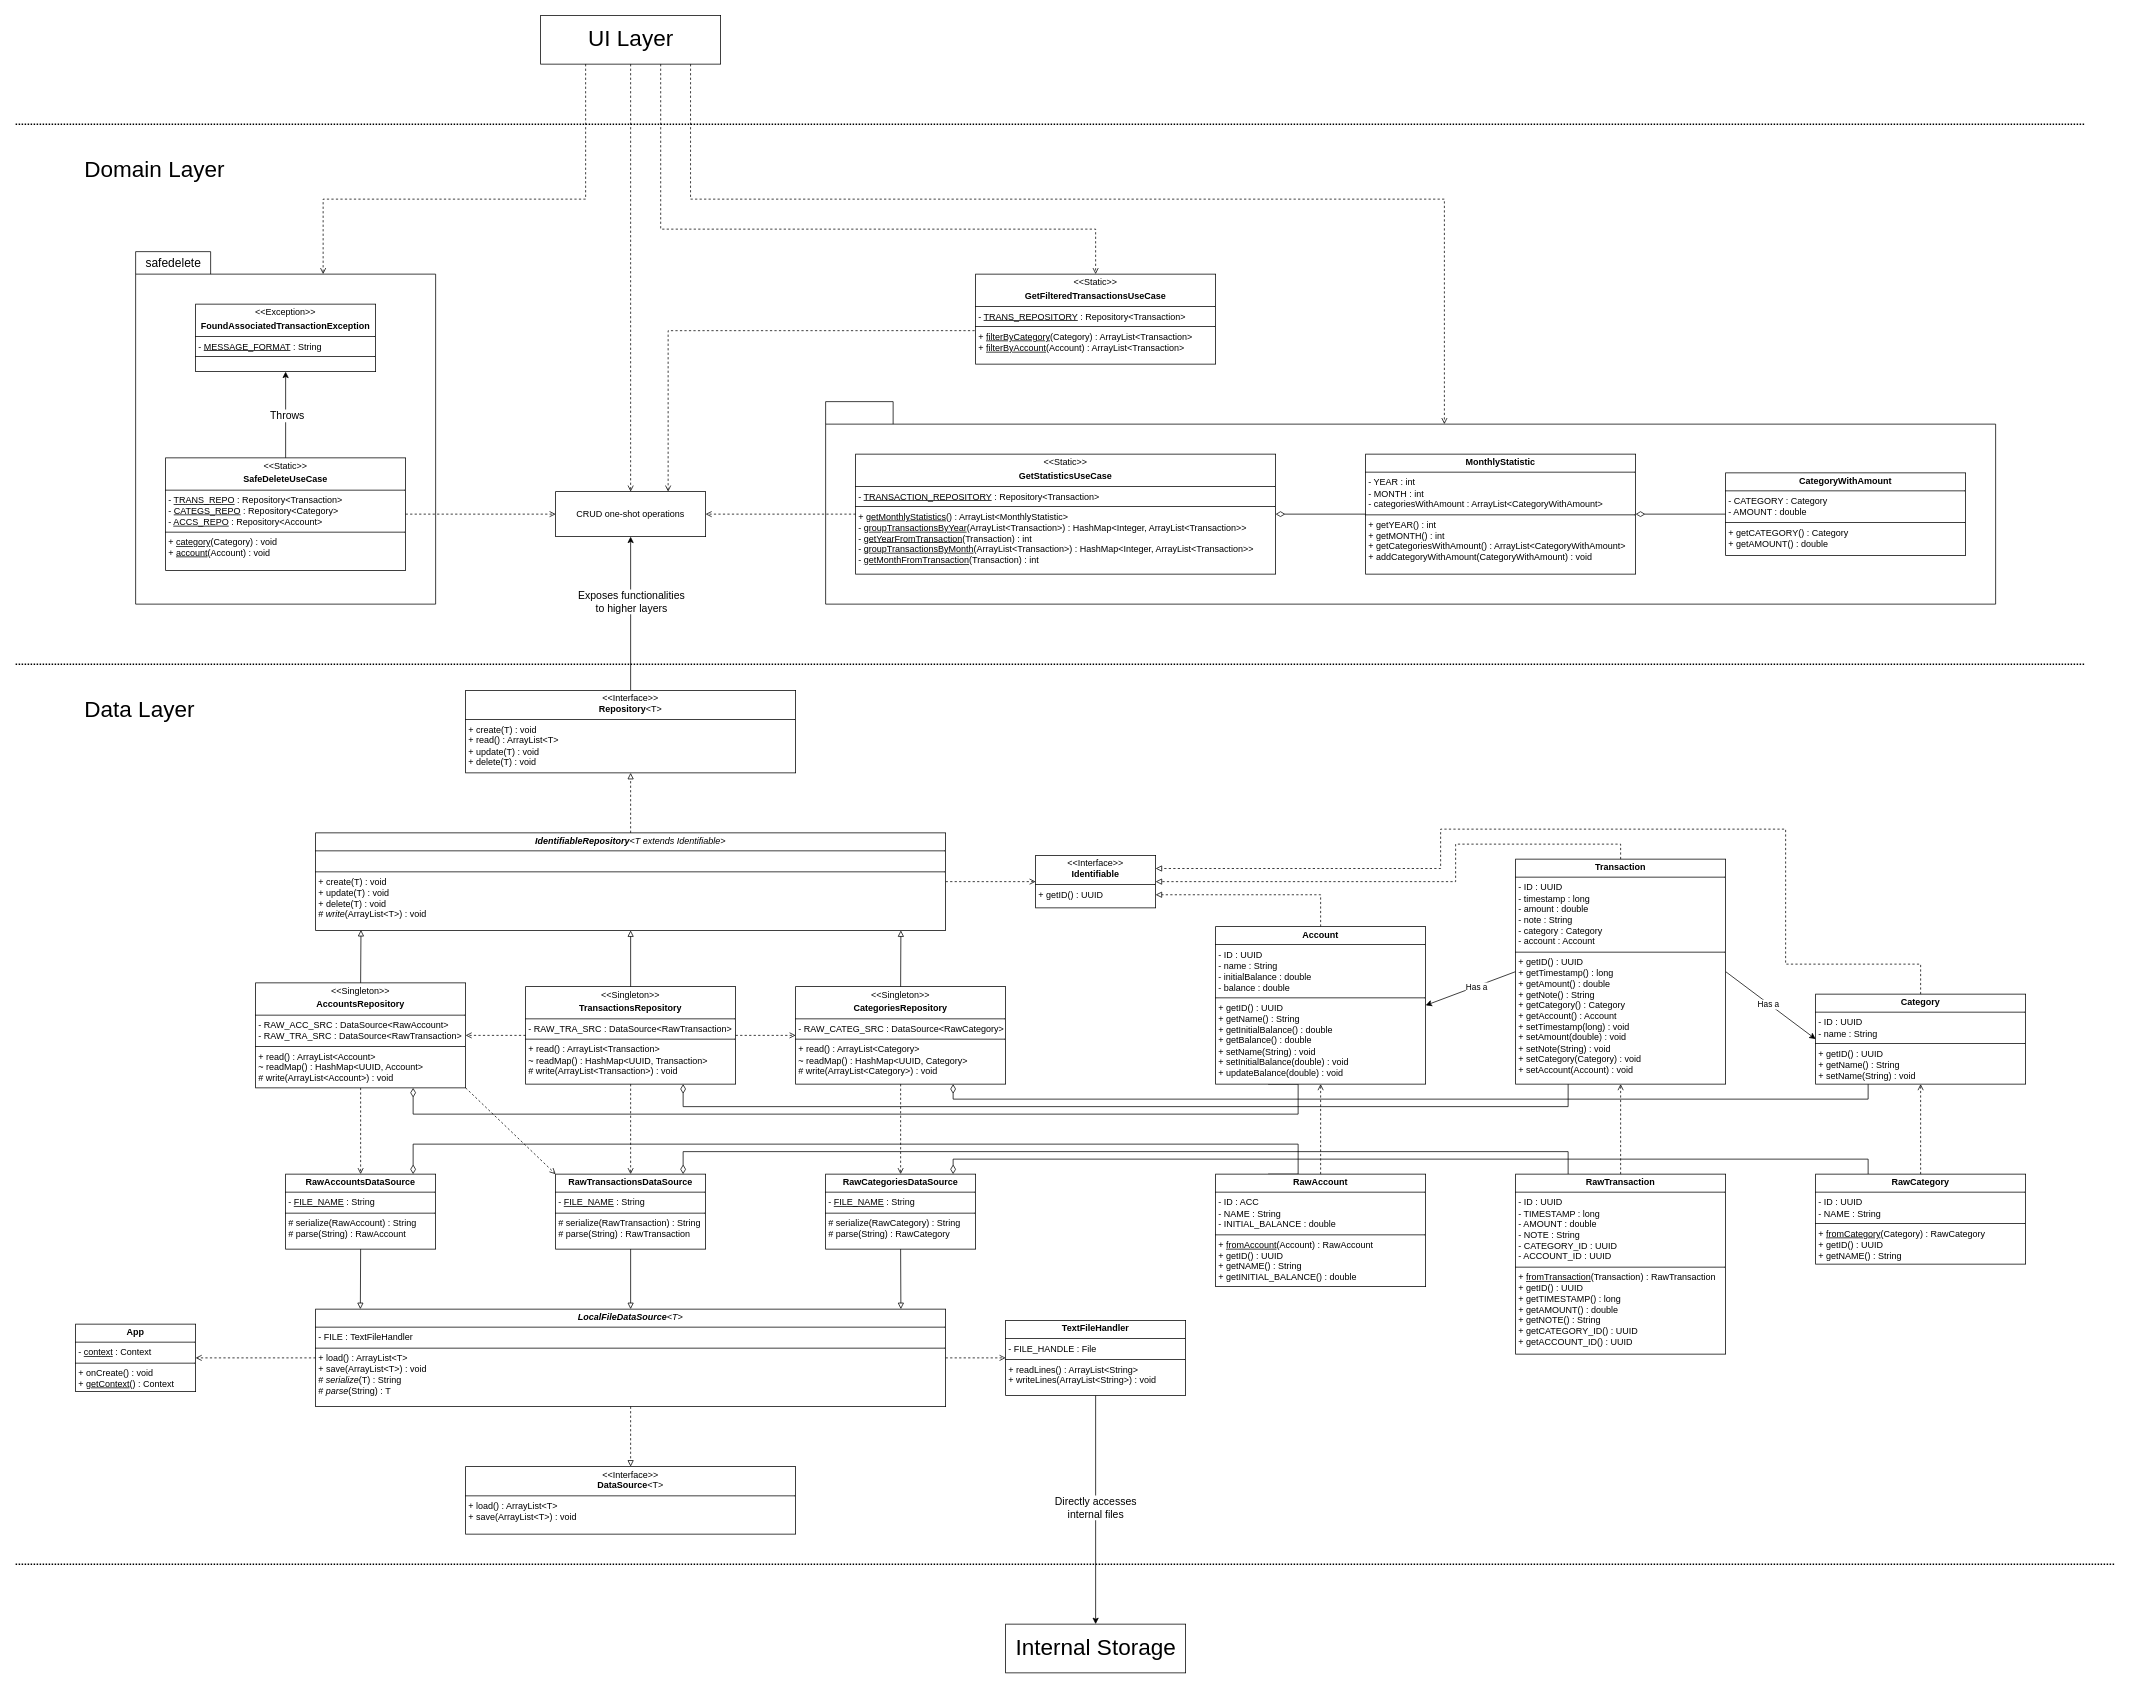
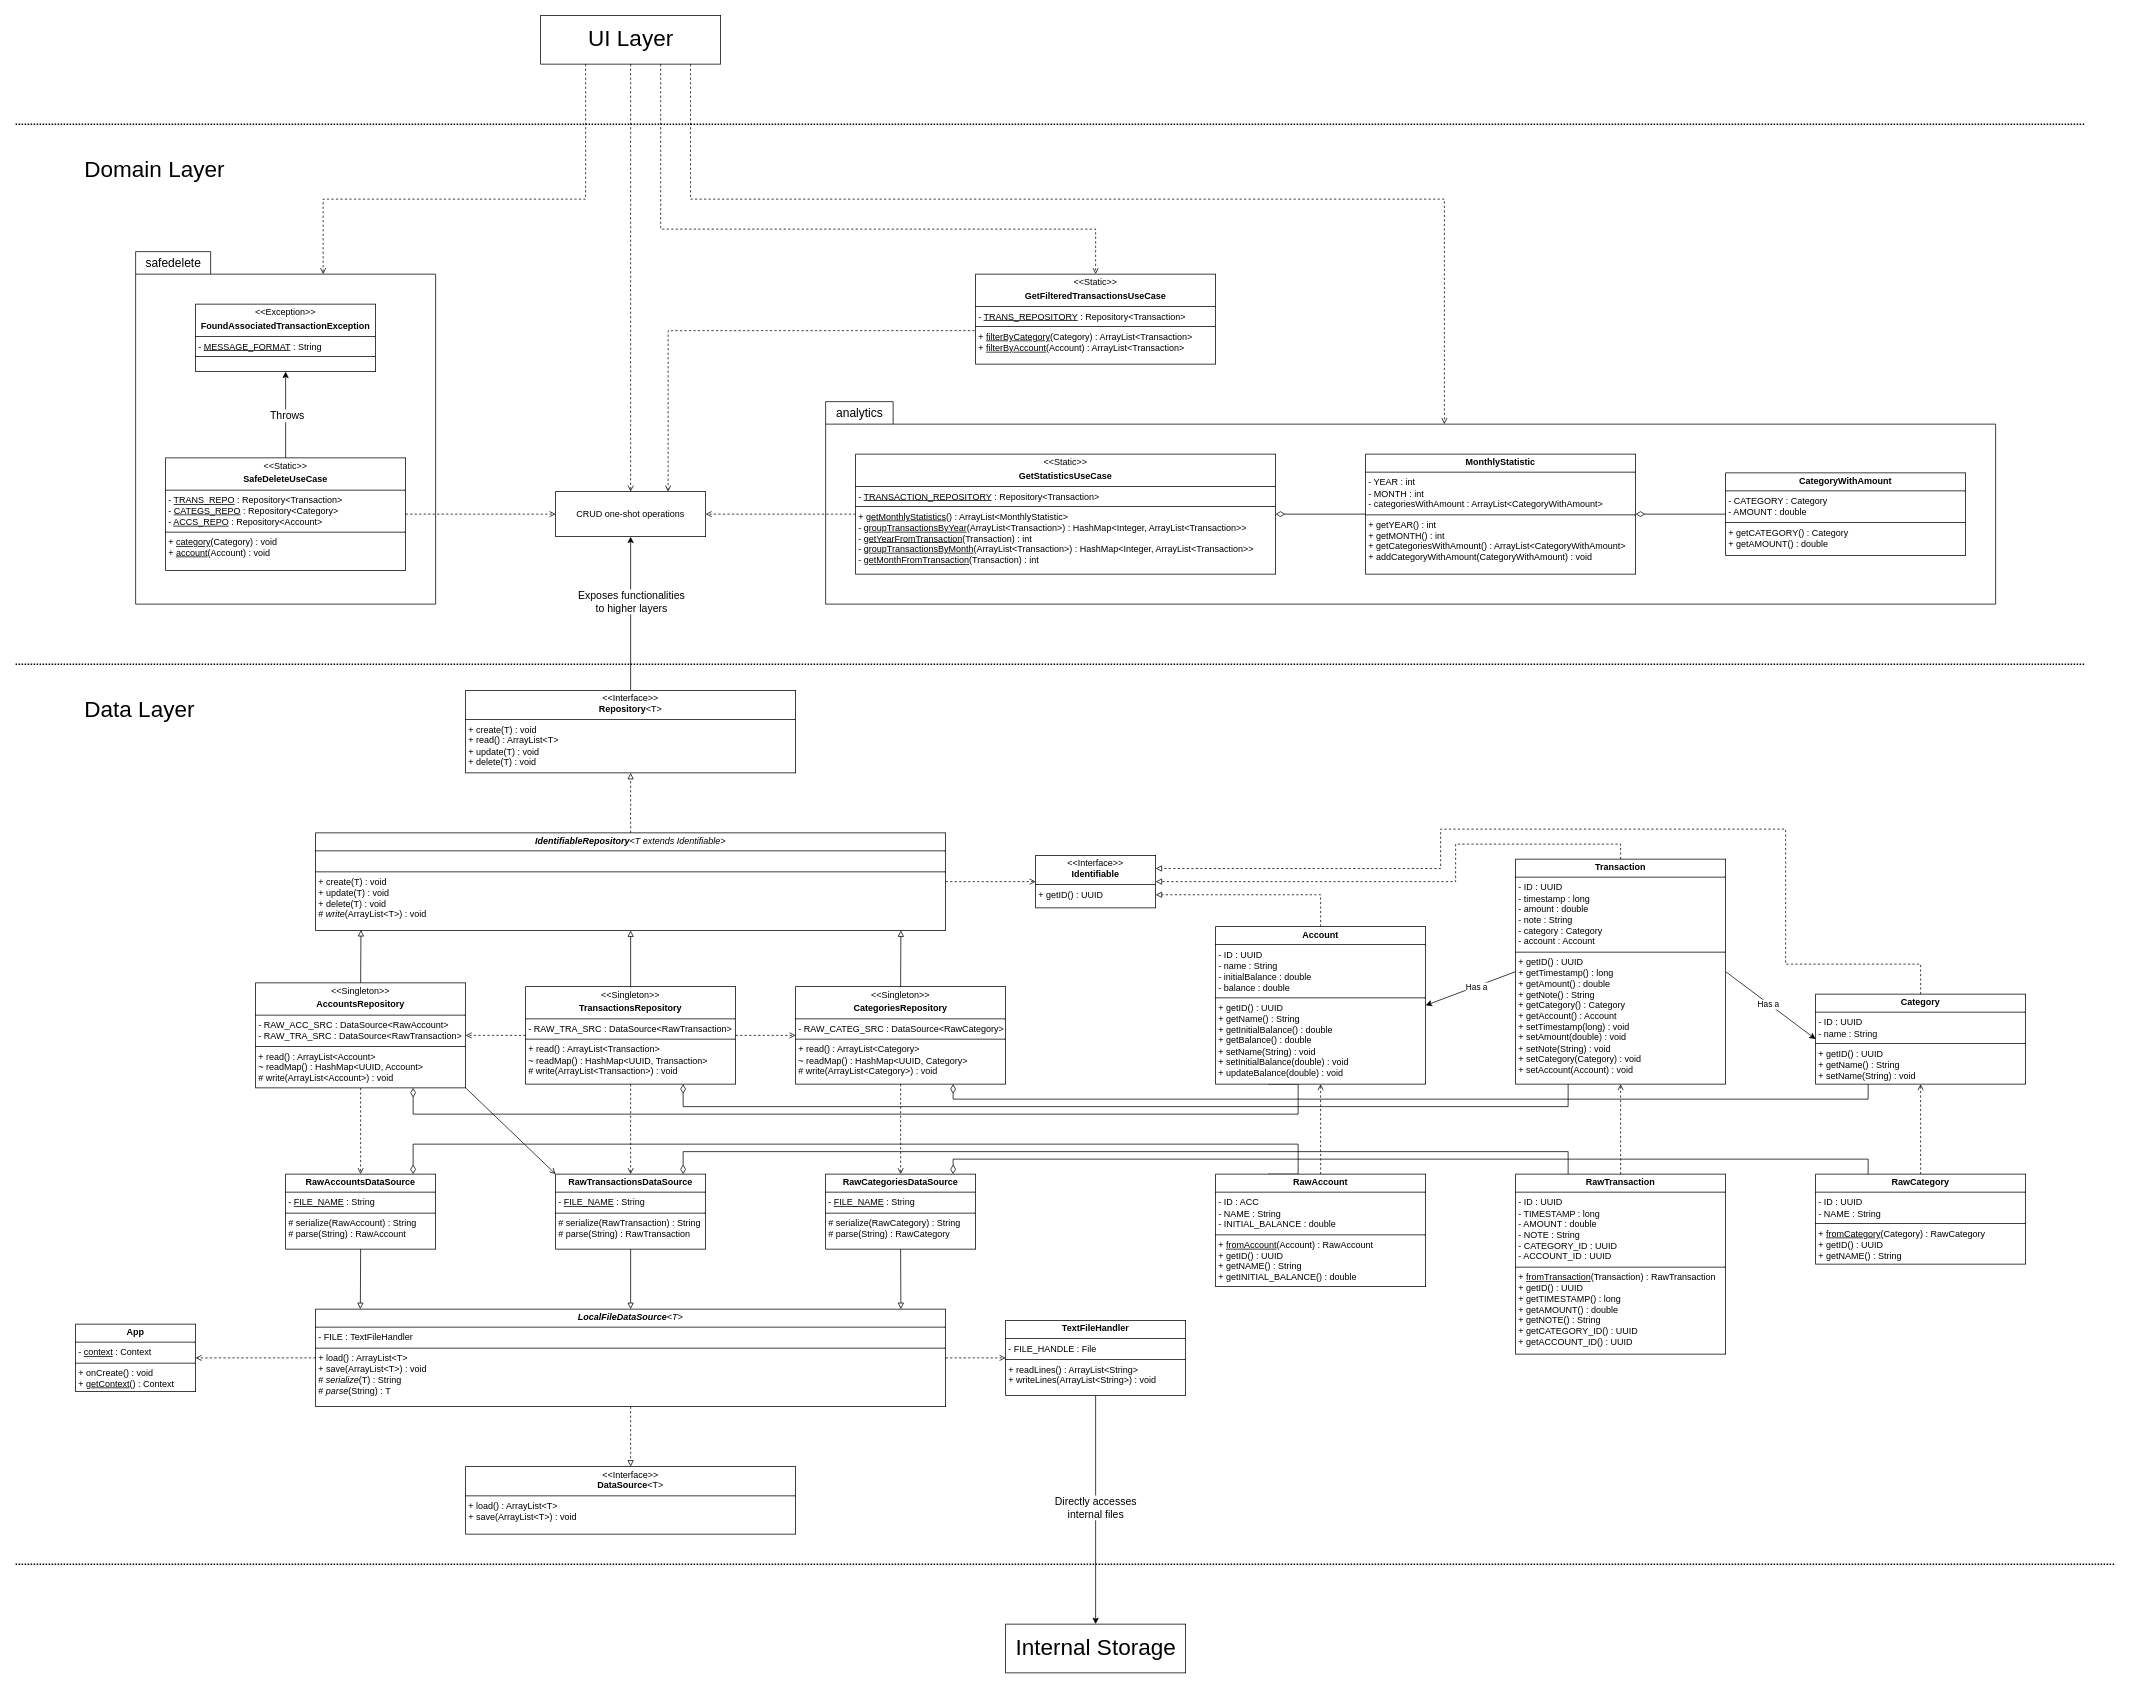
node "analytics": added
edge "<<Singleton>> AccountsRepository - RAW_ACC_SRC : DataSource<RawAccount> - RAW_TRA_SRC : DataSource<RawTransaction> + read() : ArrayList<Account> ~ readMap() : HashMap<UUID, Account> # write(ArrayList<Account>) : void" -> "RawTransactionsDataSource - FILE_NAME : String # serialize(RawTransaction) : String # parse(String) : RawTransaction": style dashed -> solid
